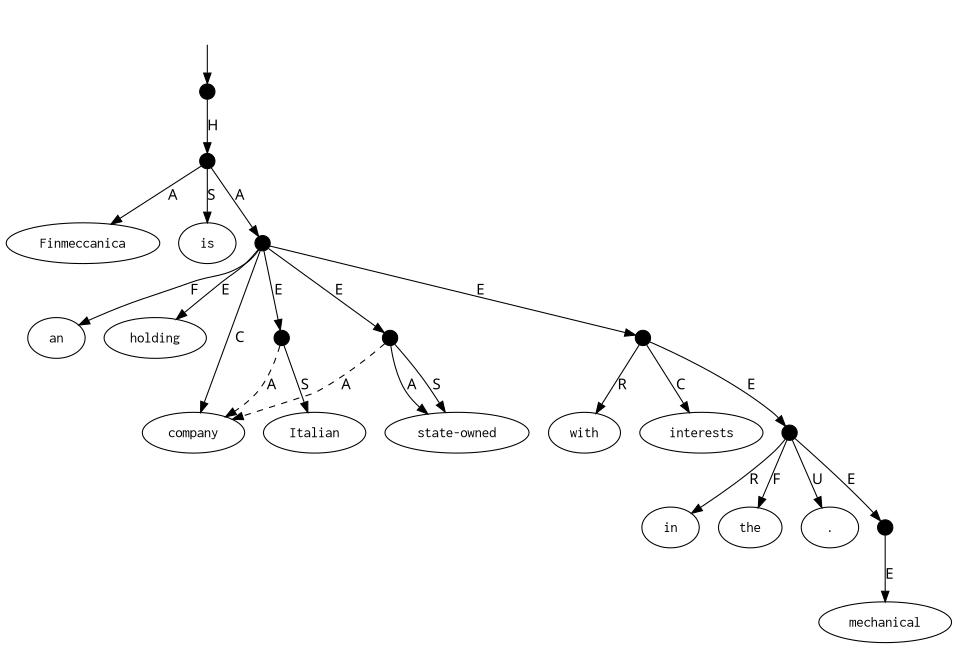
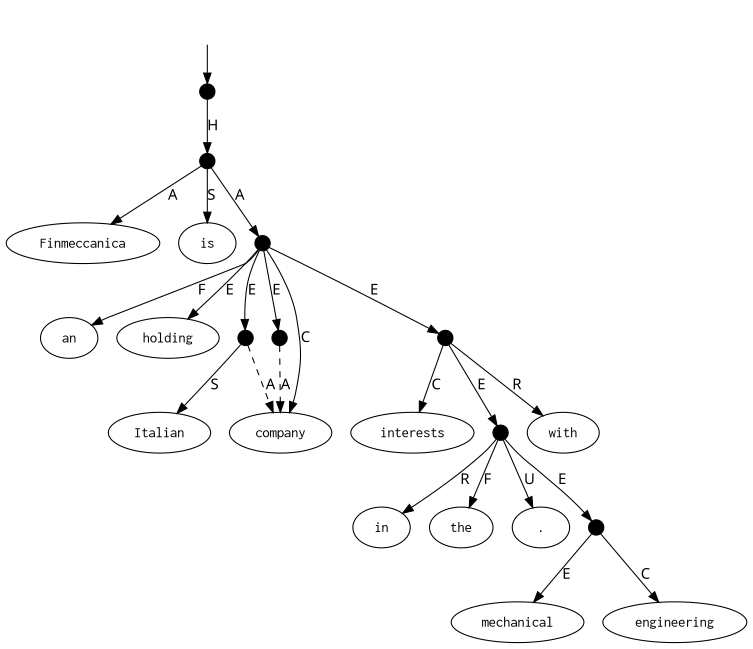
node "state-owned": removed
node "engineering": added
